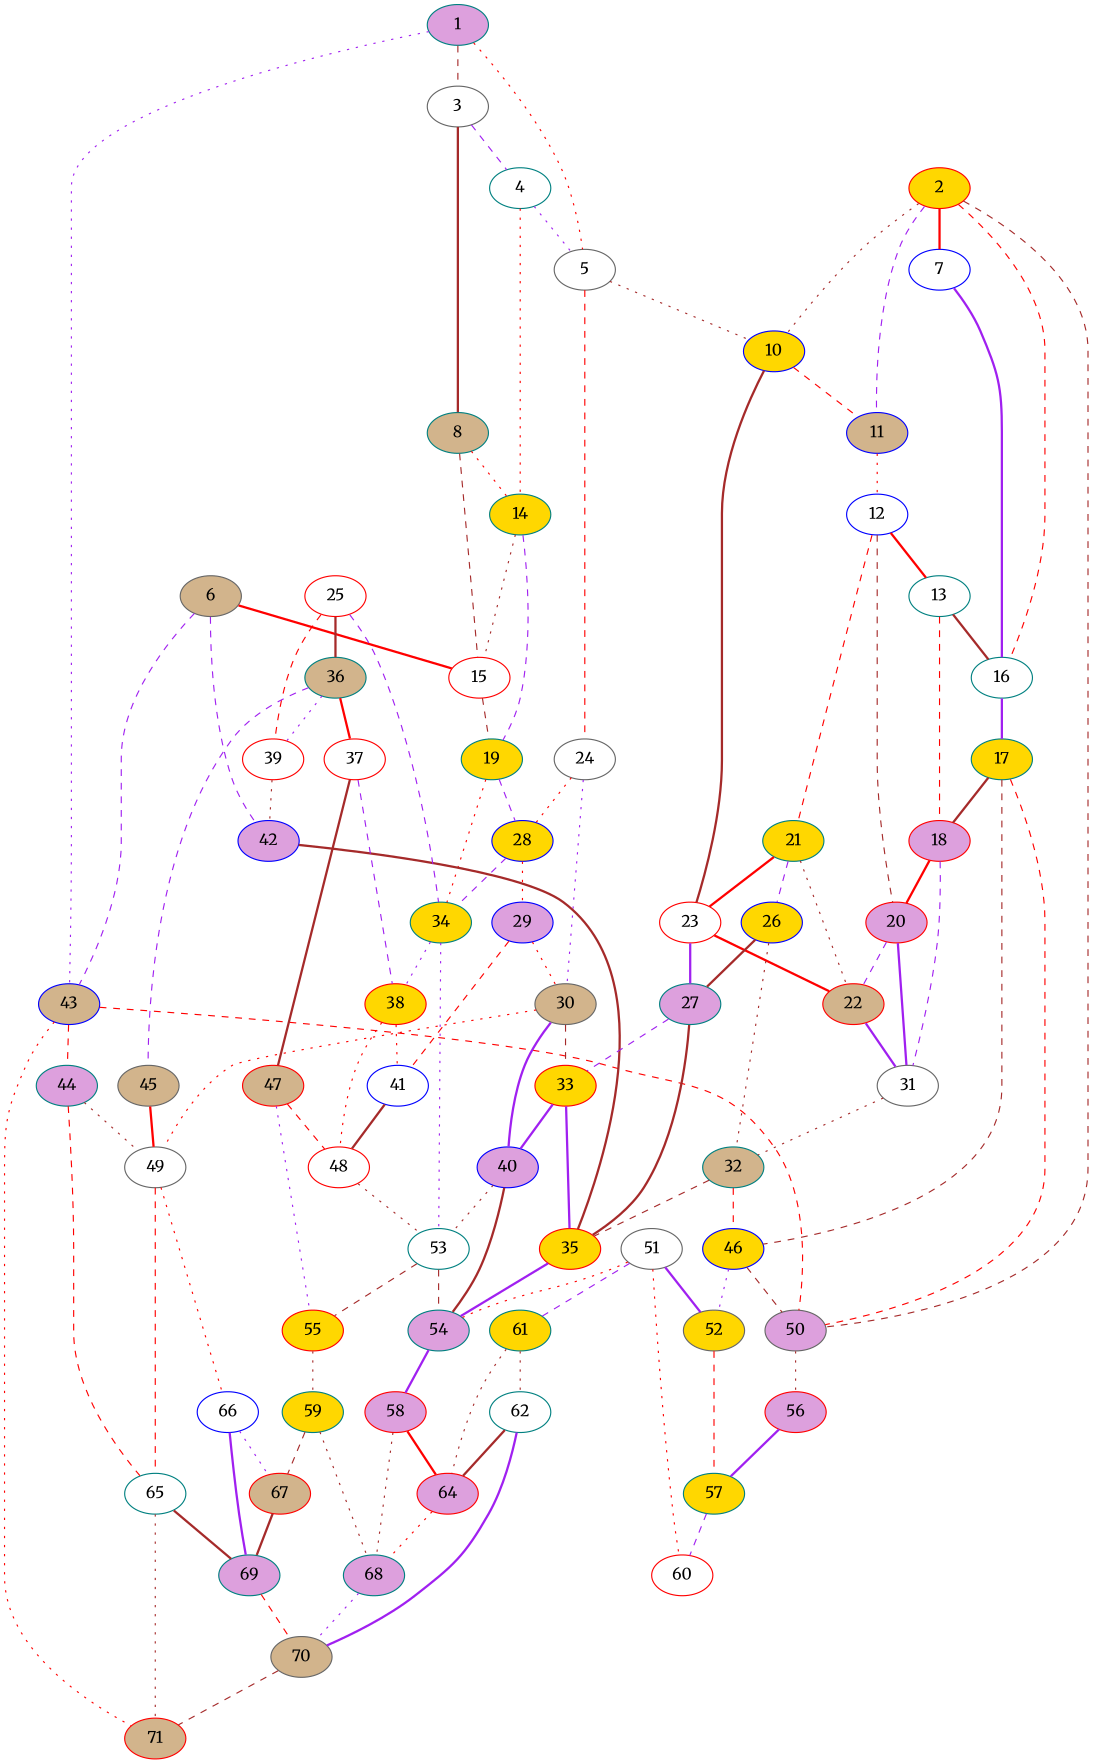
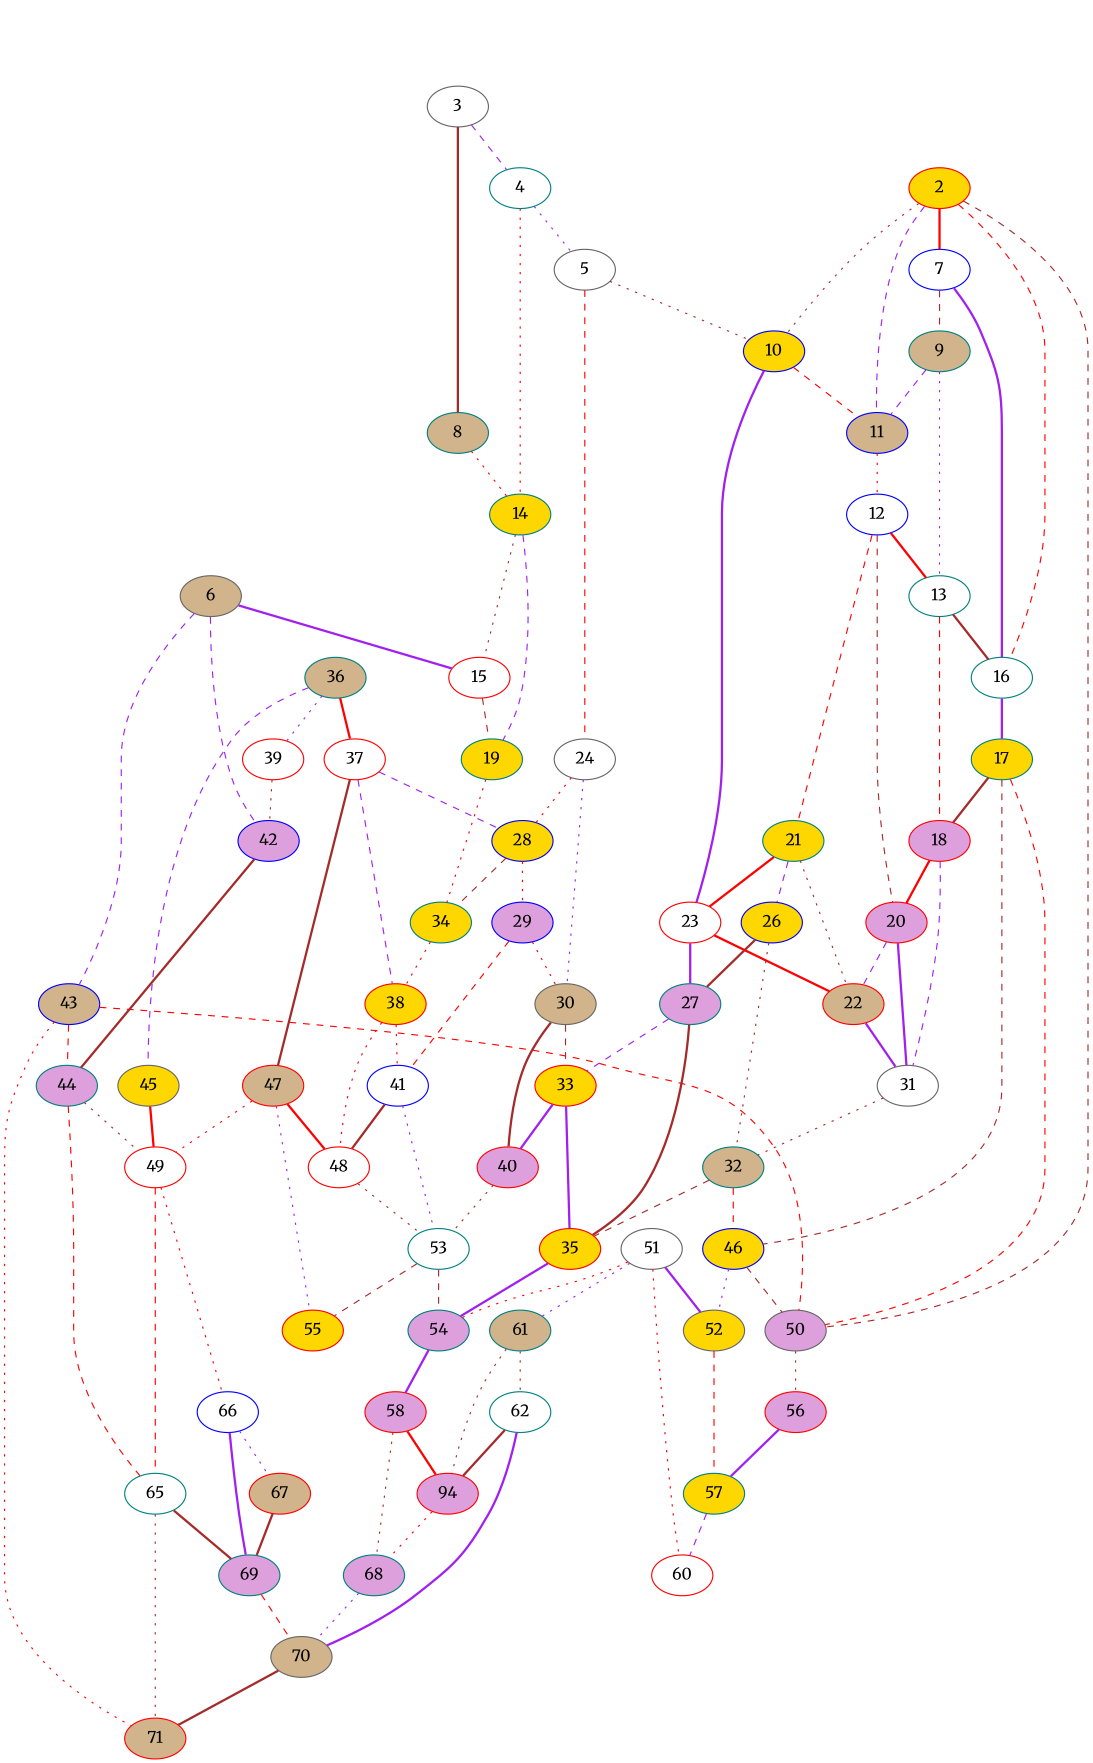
node "1": removed
node "9": added
edge "8" -- "15": removed
node "25": removed
edge "10" -- "23": color brown -> purple
edge "6" -- "15": color red -> purple
edge "19" -- "28": now "37" -- "28"
edge "28" -- "34": color purple -> brown
edge "42" -- "35": now "42" -- "44"
edge "34" -- "38": color purple -> red
edge "30" -- "49": now "47" -- "49"
edge "30" -- "40": color purple -> brown
node "45": fillcolor tan -> gold
edge "34" -- "53": now "41" -- "53"
edge "47" -- "48": style dashed -> bold
node "49": color gray40 -> red
node "40": color blue -> red
edge "40" -- "54": removed
edge "51" -- "61": style dashed -> dotted
node "61": fillcolor gold -> tan
node "59": removed
node "64": label "64" -> "94"
edge "70" -- "71": style dashed -> bold
